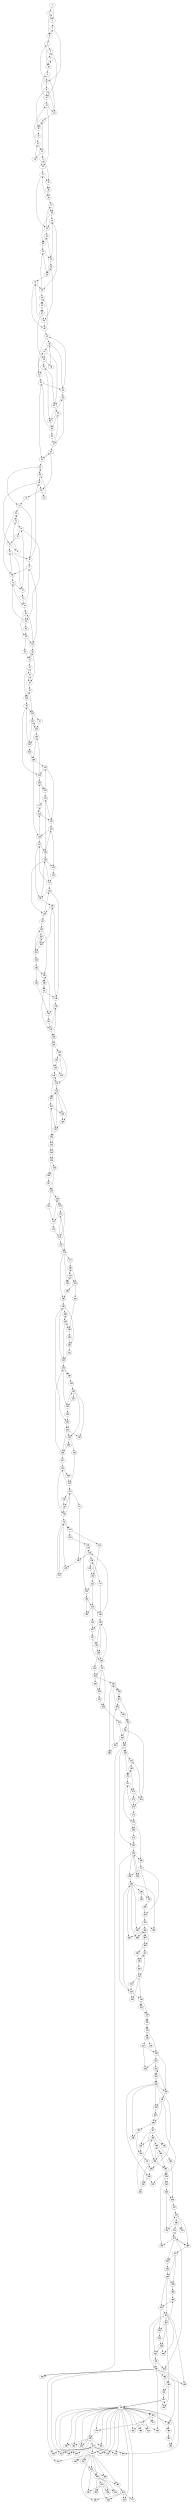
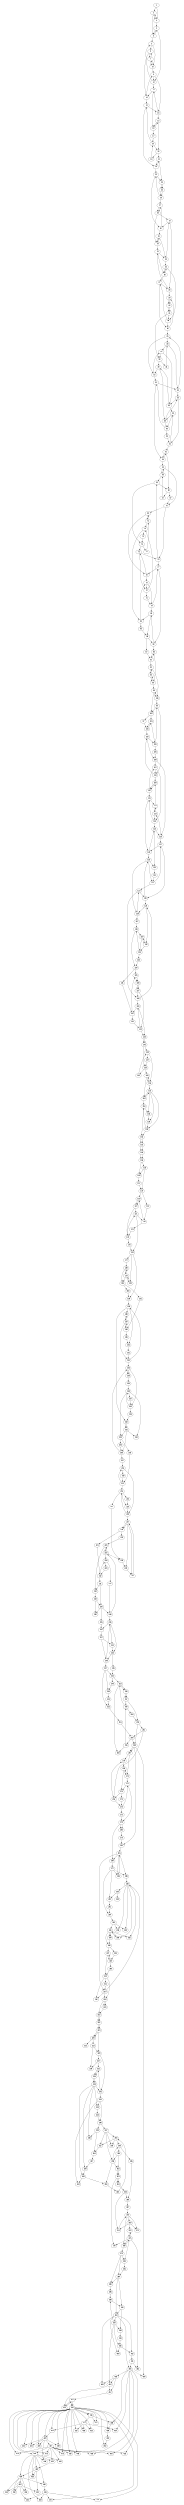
edge "130" -> "135": now "130" -> "136"
